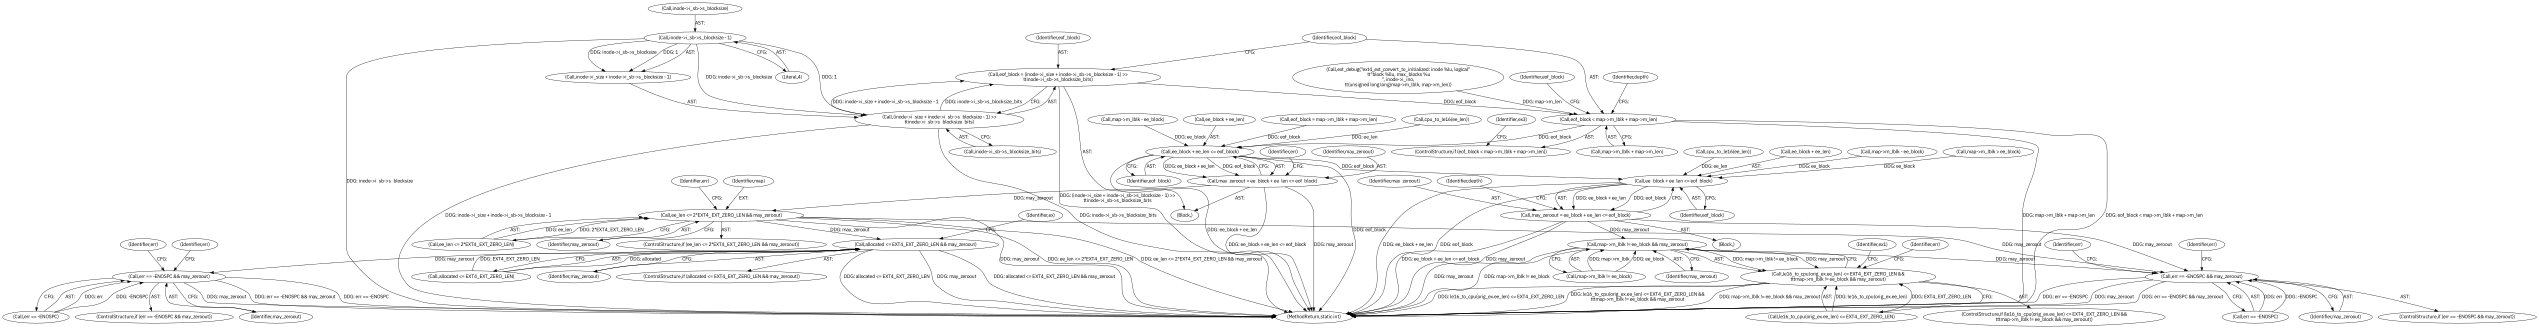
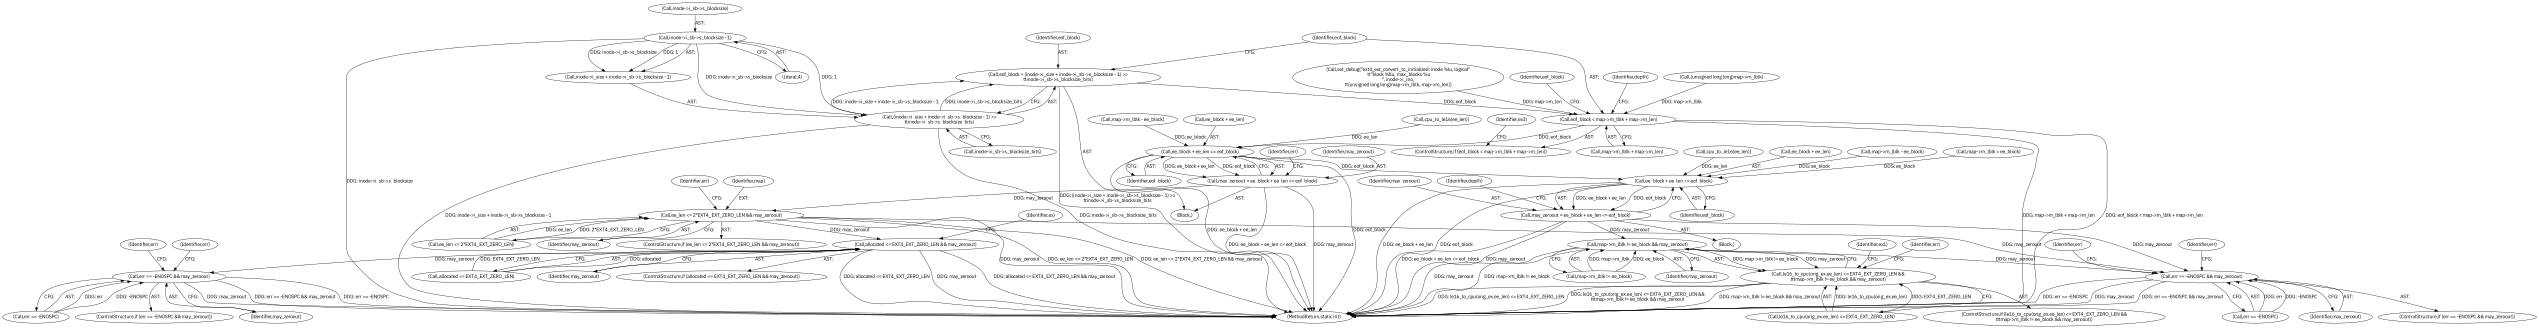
node "(Call,(unsigned long long)map->m_lblk)": added
node "(Call,eof_block = map->m_lblk + map->m_len)": removed
